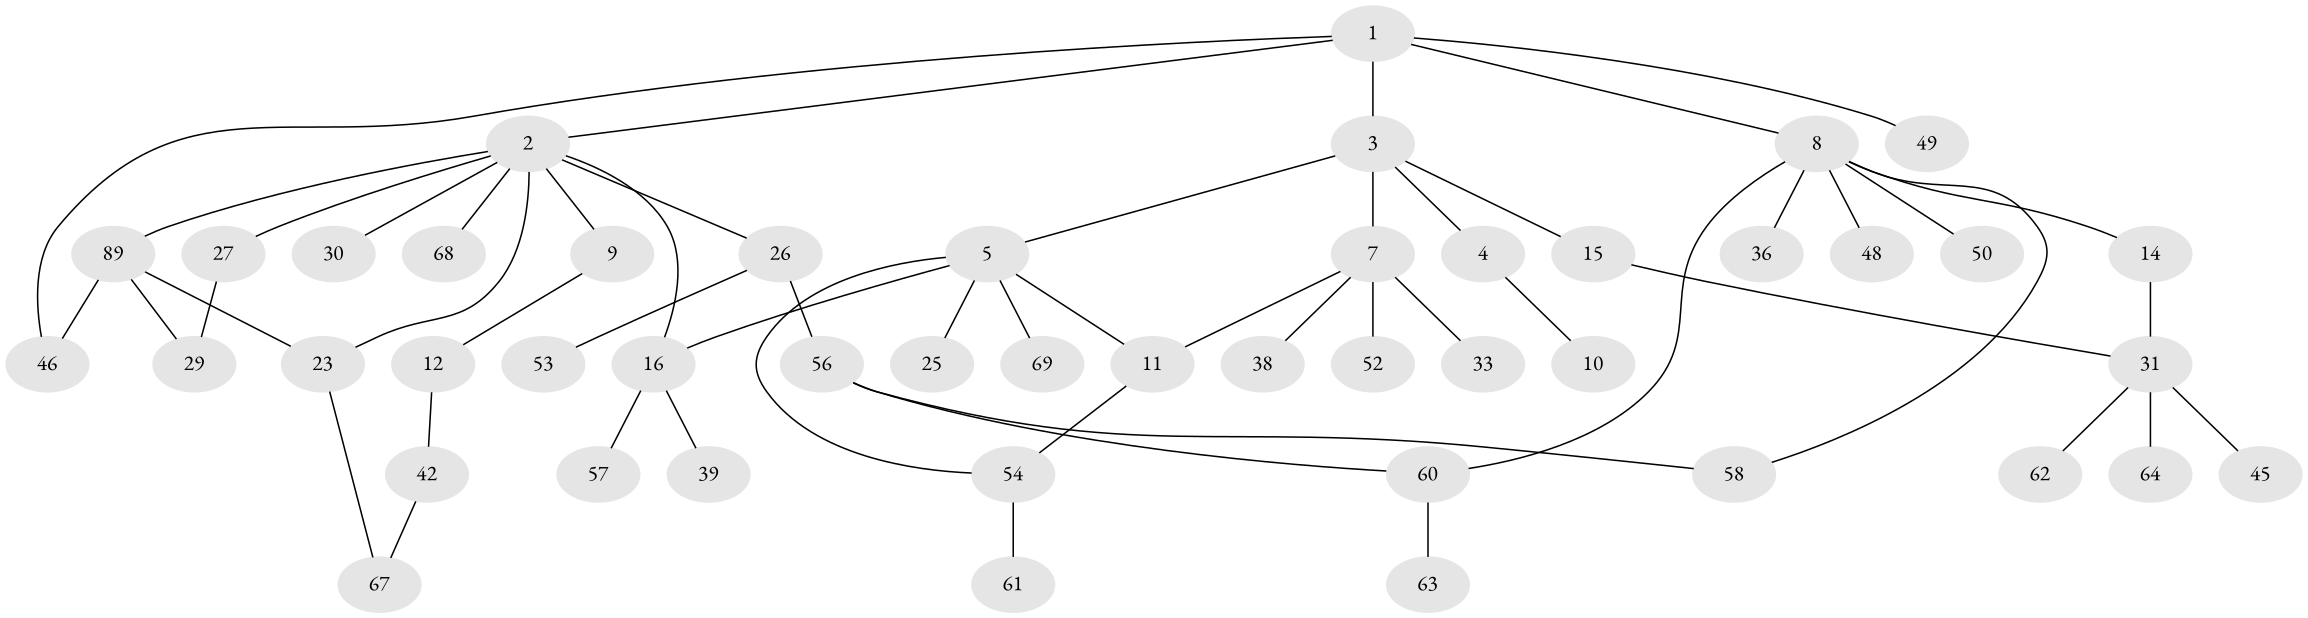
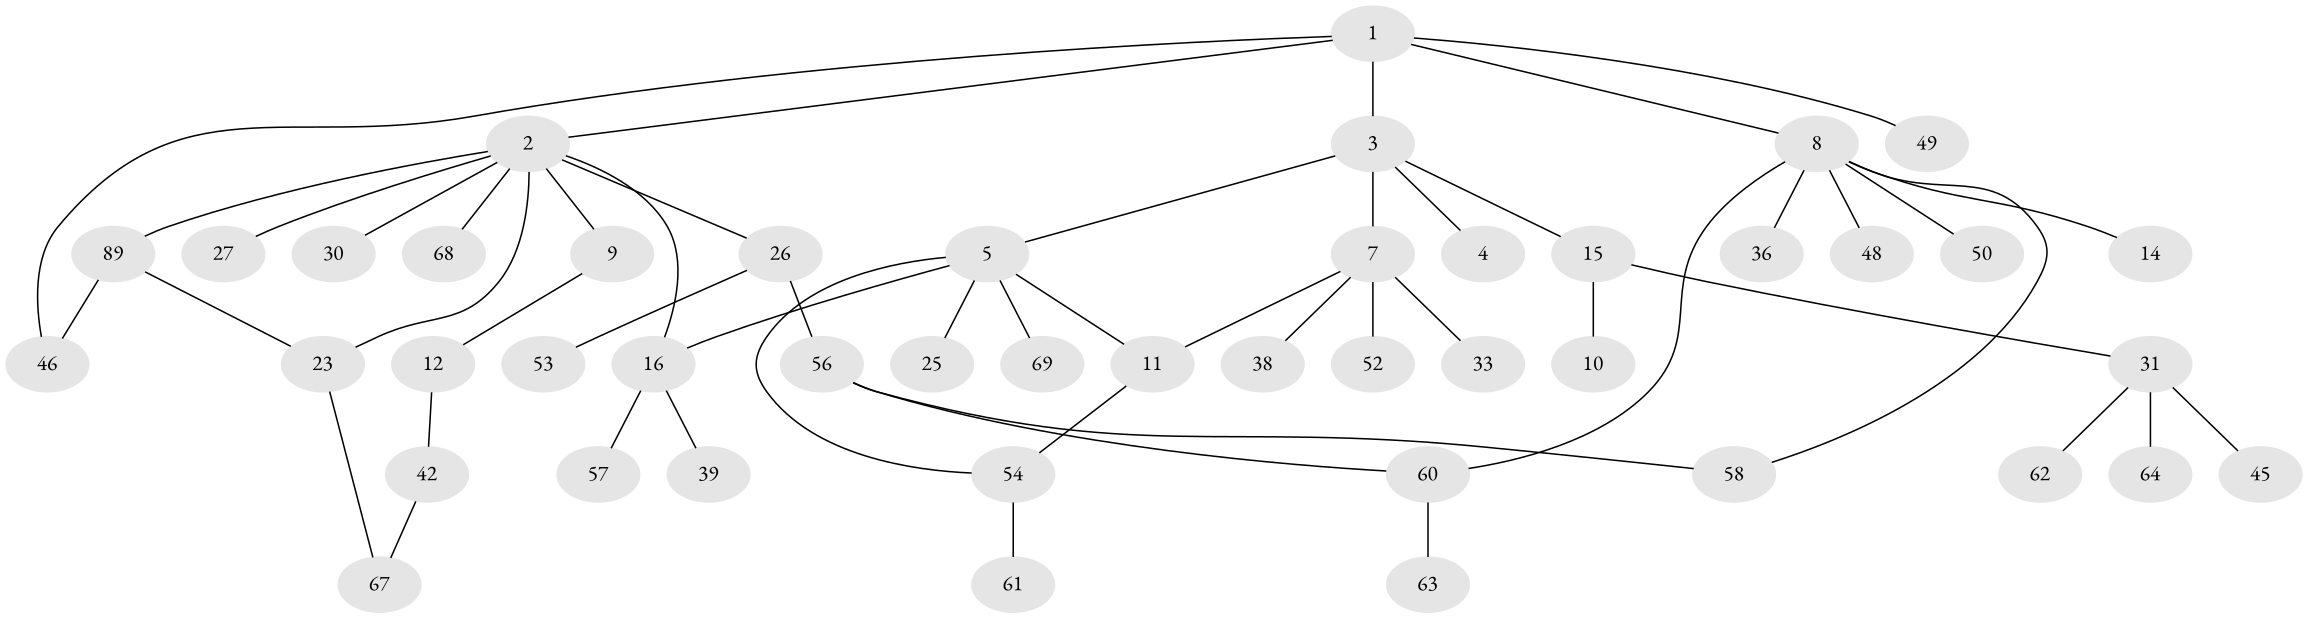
edge "4" -- "10": now "15" -- "10"
edge "14" -- "31": removed
node "29": removed
